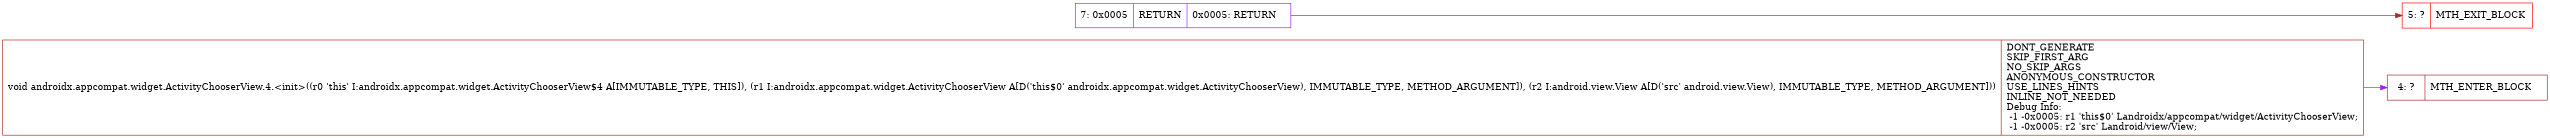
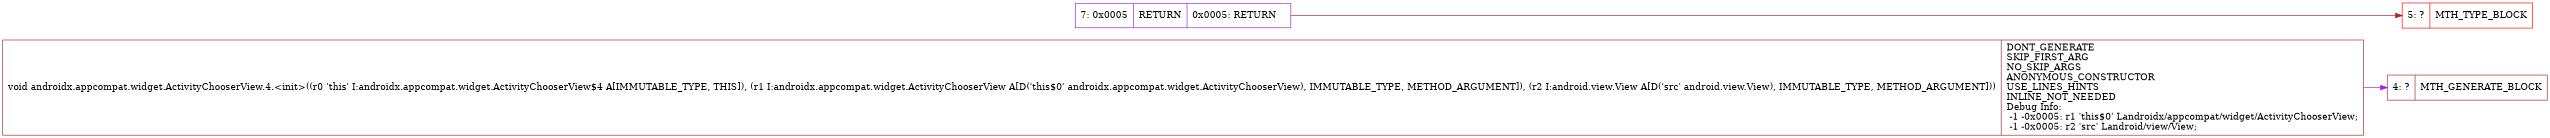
node "5: ?": text "MTH_EXIT_BLOCK" -> "MTH_TYPE_BLOCK"
node "4: ?": text "MTH_ENTER_BLOCK" -> "MTH_GENERATE_BLOCK"
